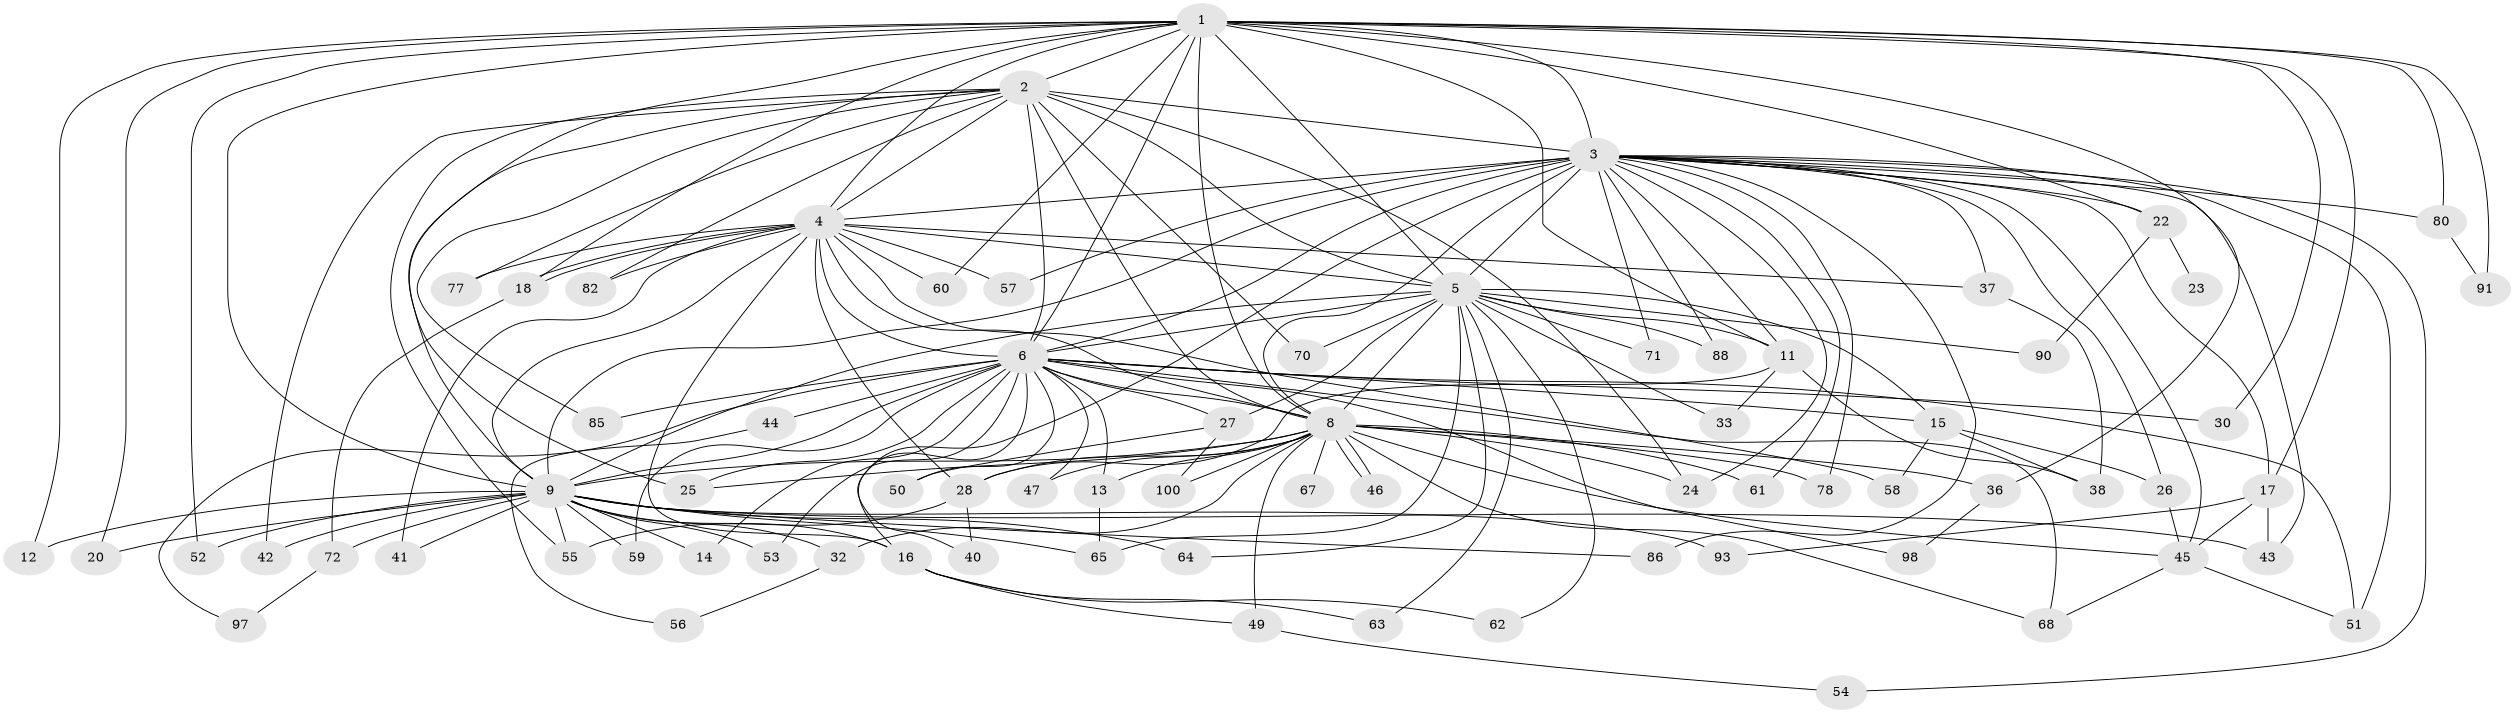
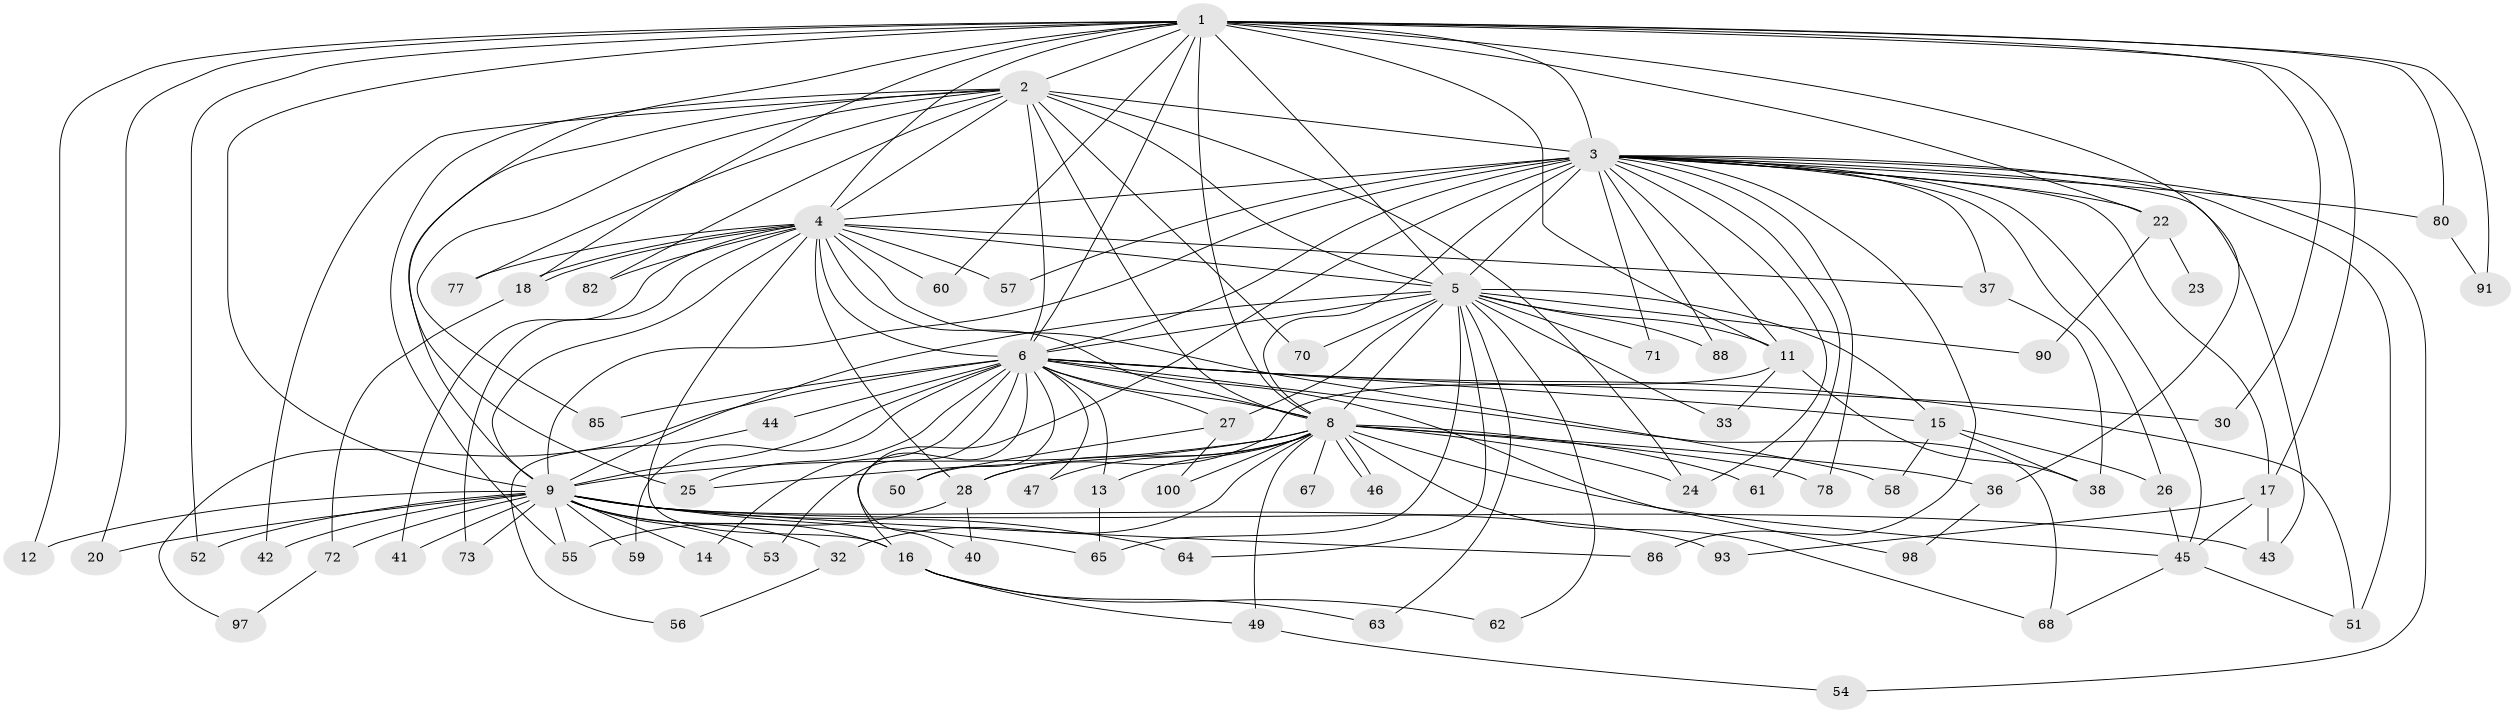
node "73": added
